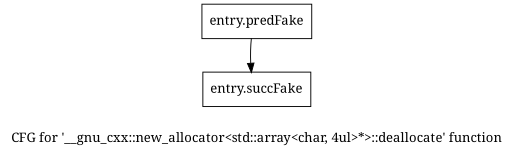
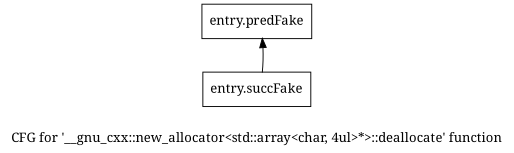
edge "entry.predFake" -> "entry.succFake": reversed
